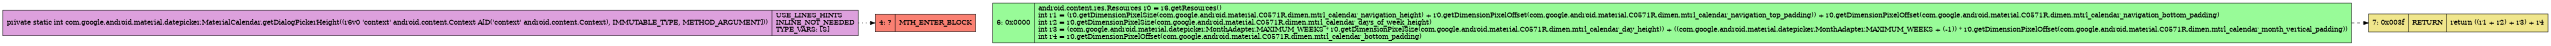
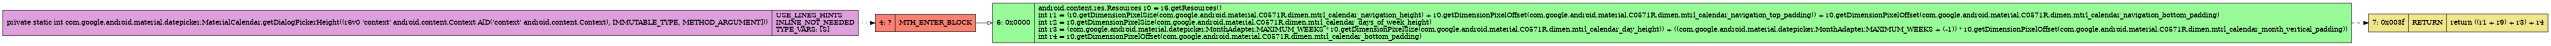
edge "4: ?" -> "6: 0x0000": added
node "7: 0x003f": text "return ((r1 + r2) + r3) + r4" -> "return ((r1 + r9) + r3) + r4"
